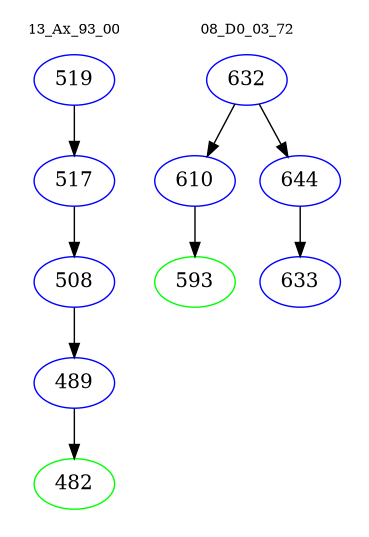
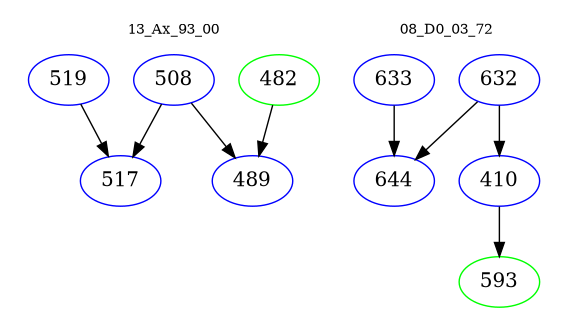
node "610": label "610" -> "410"
edge "517" -> "508": reversed
edge "644" -> "633": reversed
edge "489" -> "482": reversed
